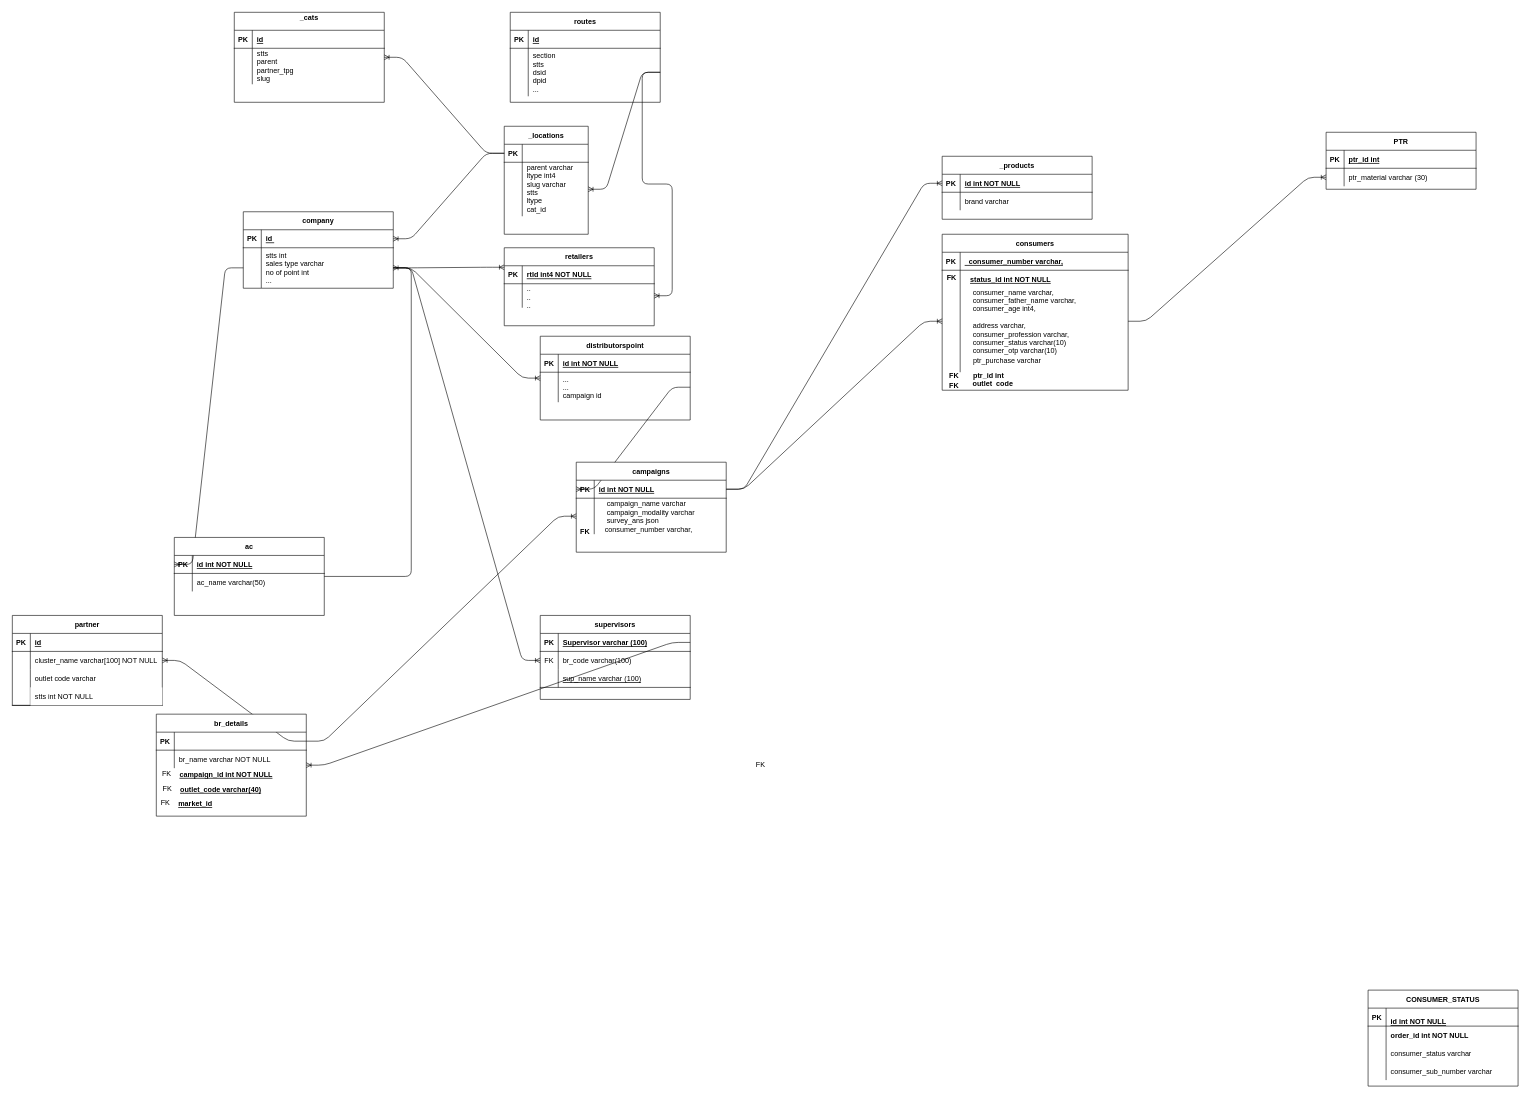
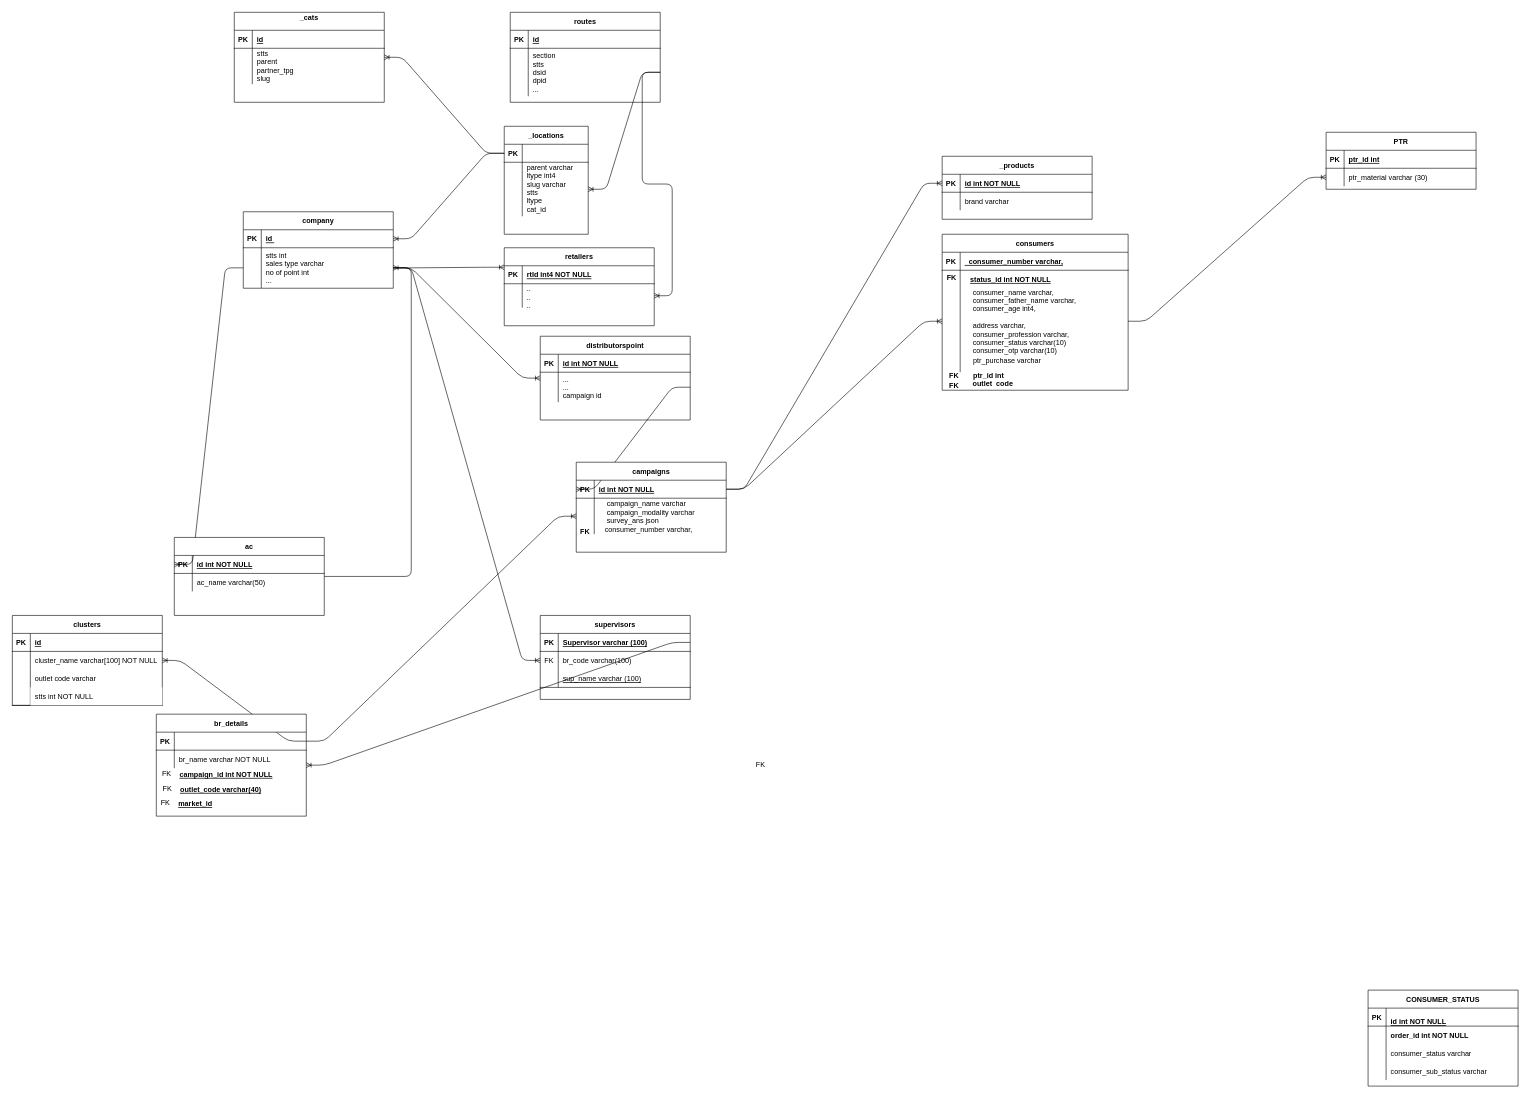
node "partner": label "partner" -> "clusters"
node "consumer_sub_number varchar": label "consumer_sub_number varchar" -> "consumer_sub_status varchar"
